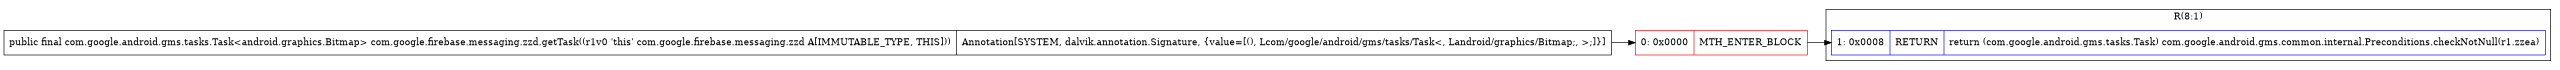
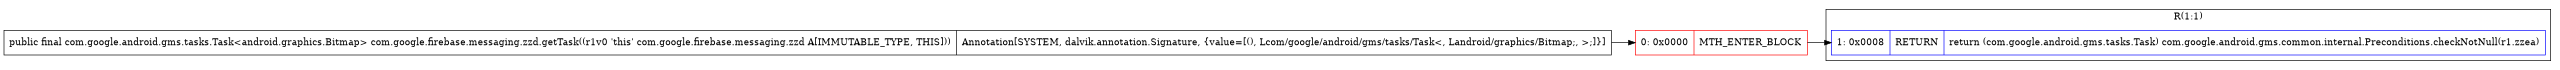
cluster "R(8:1)": label "R(8:1)" -> "R(1:1)"
